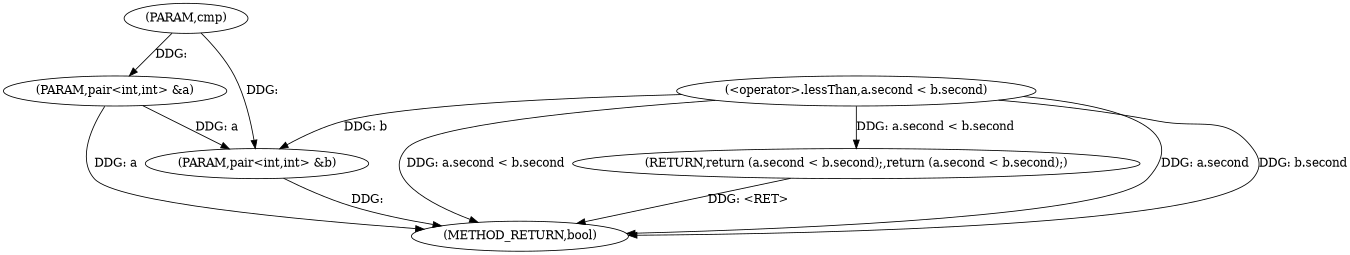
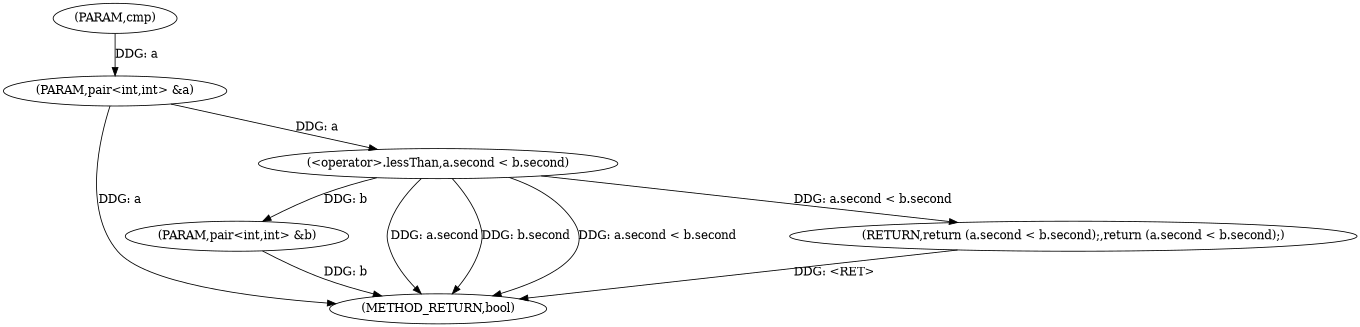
edge "(PARAM,cmp)" -> "(PARAM,pair<int,int> &a)": label "DDG: " -> "DDG: a"
edge "(PARAM,cmp)" -> "(PARAM,pair<int,int> &b)": removed, label "DDG:"
edge "(PARAM,pair<int,int> &a)" -> "(PARAM,pair<int,int> &b)": now "(PARAM,pair<int,int> &a)" -> "(<operator>.lessThan,a.second < b.second)"
edge "(PARAM,pair<int,int> &b)" -> "(METHOD_RETURN,bool)": label "DDG: " -> "DDG: b"
